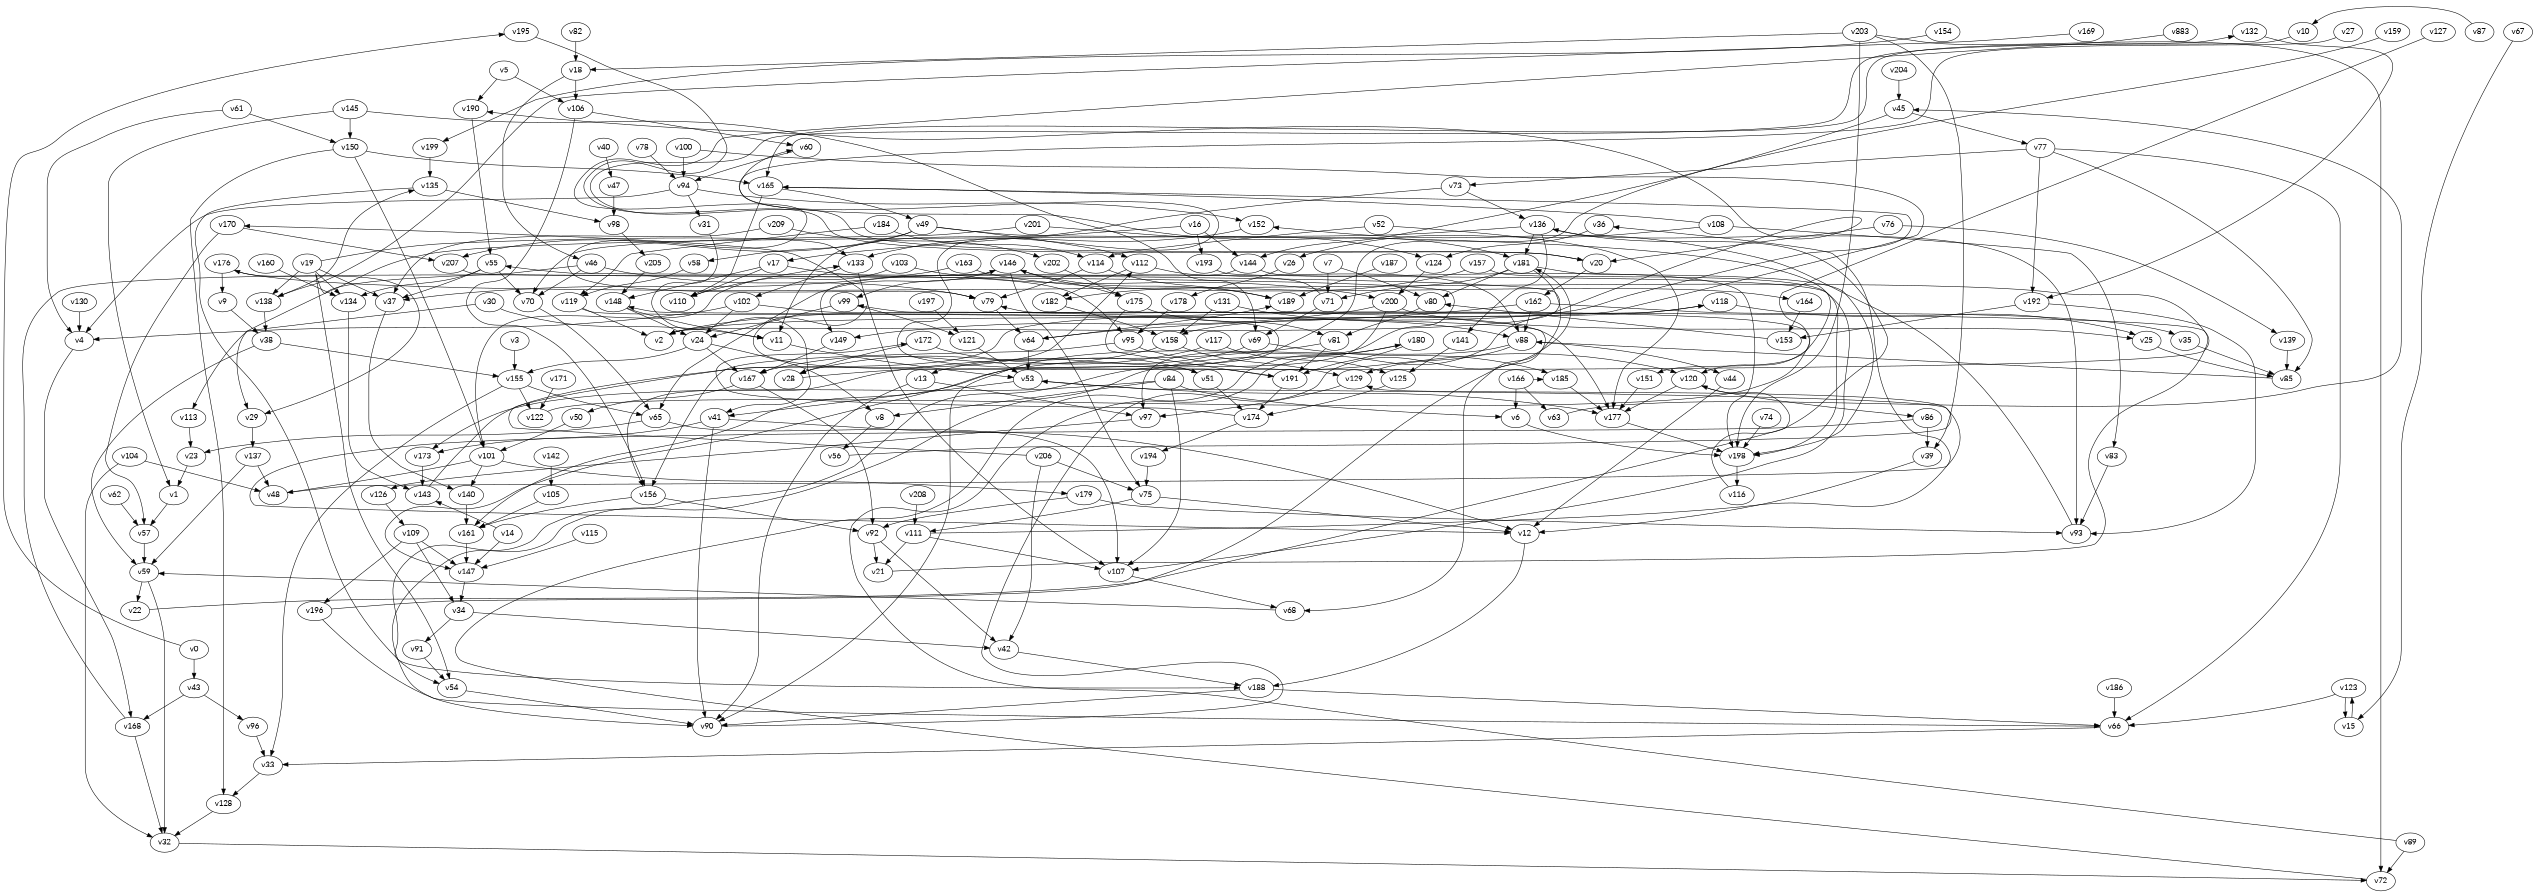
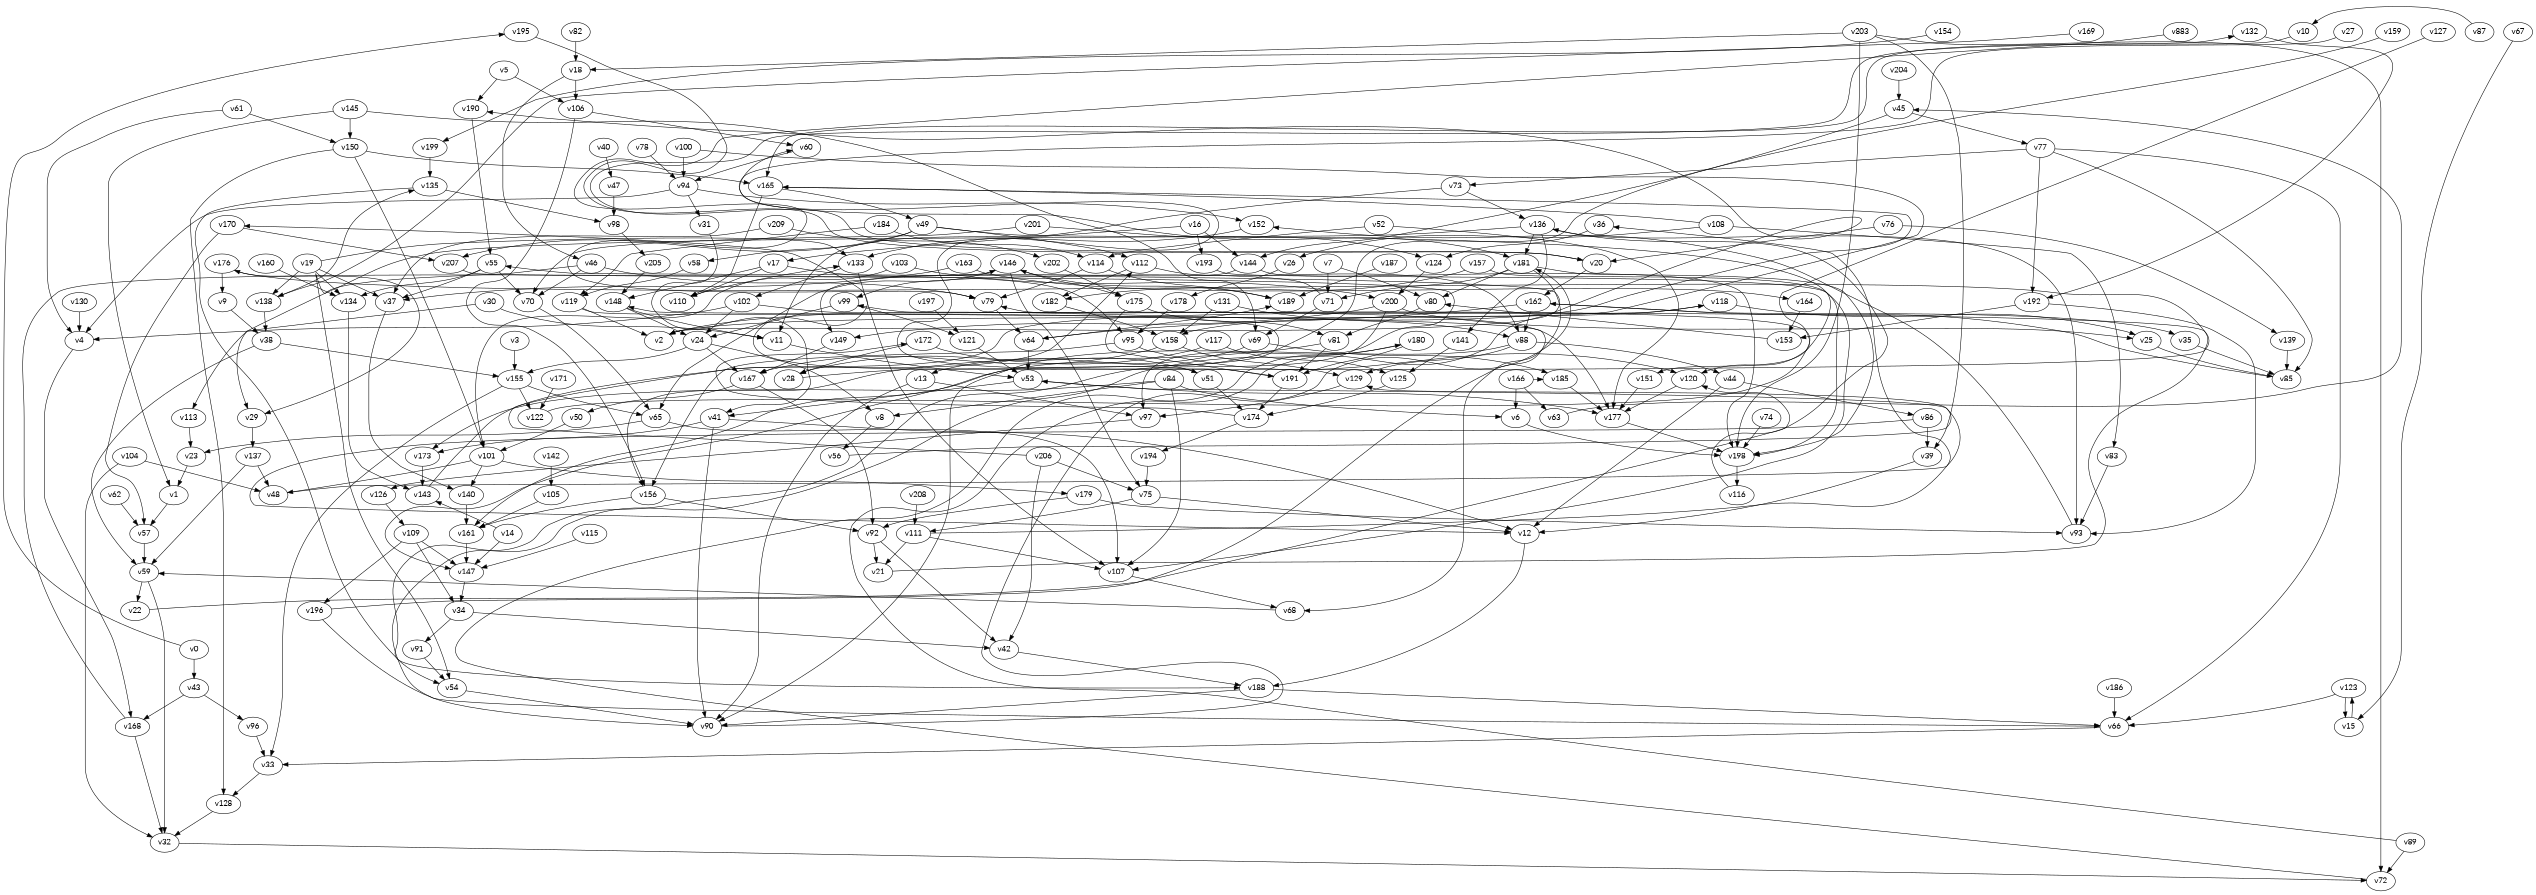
edge "v85" -> "v88": now "v85" -> "v162"
edge "v120" -> "v86": now "v44" -> "v86"
